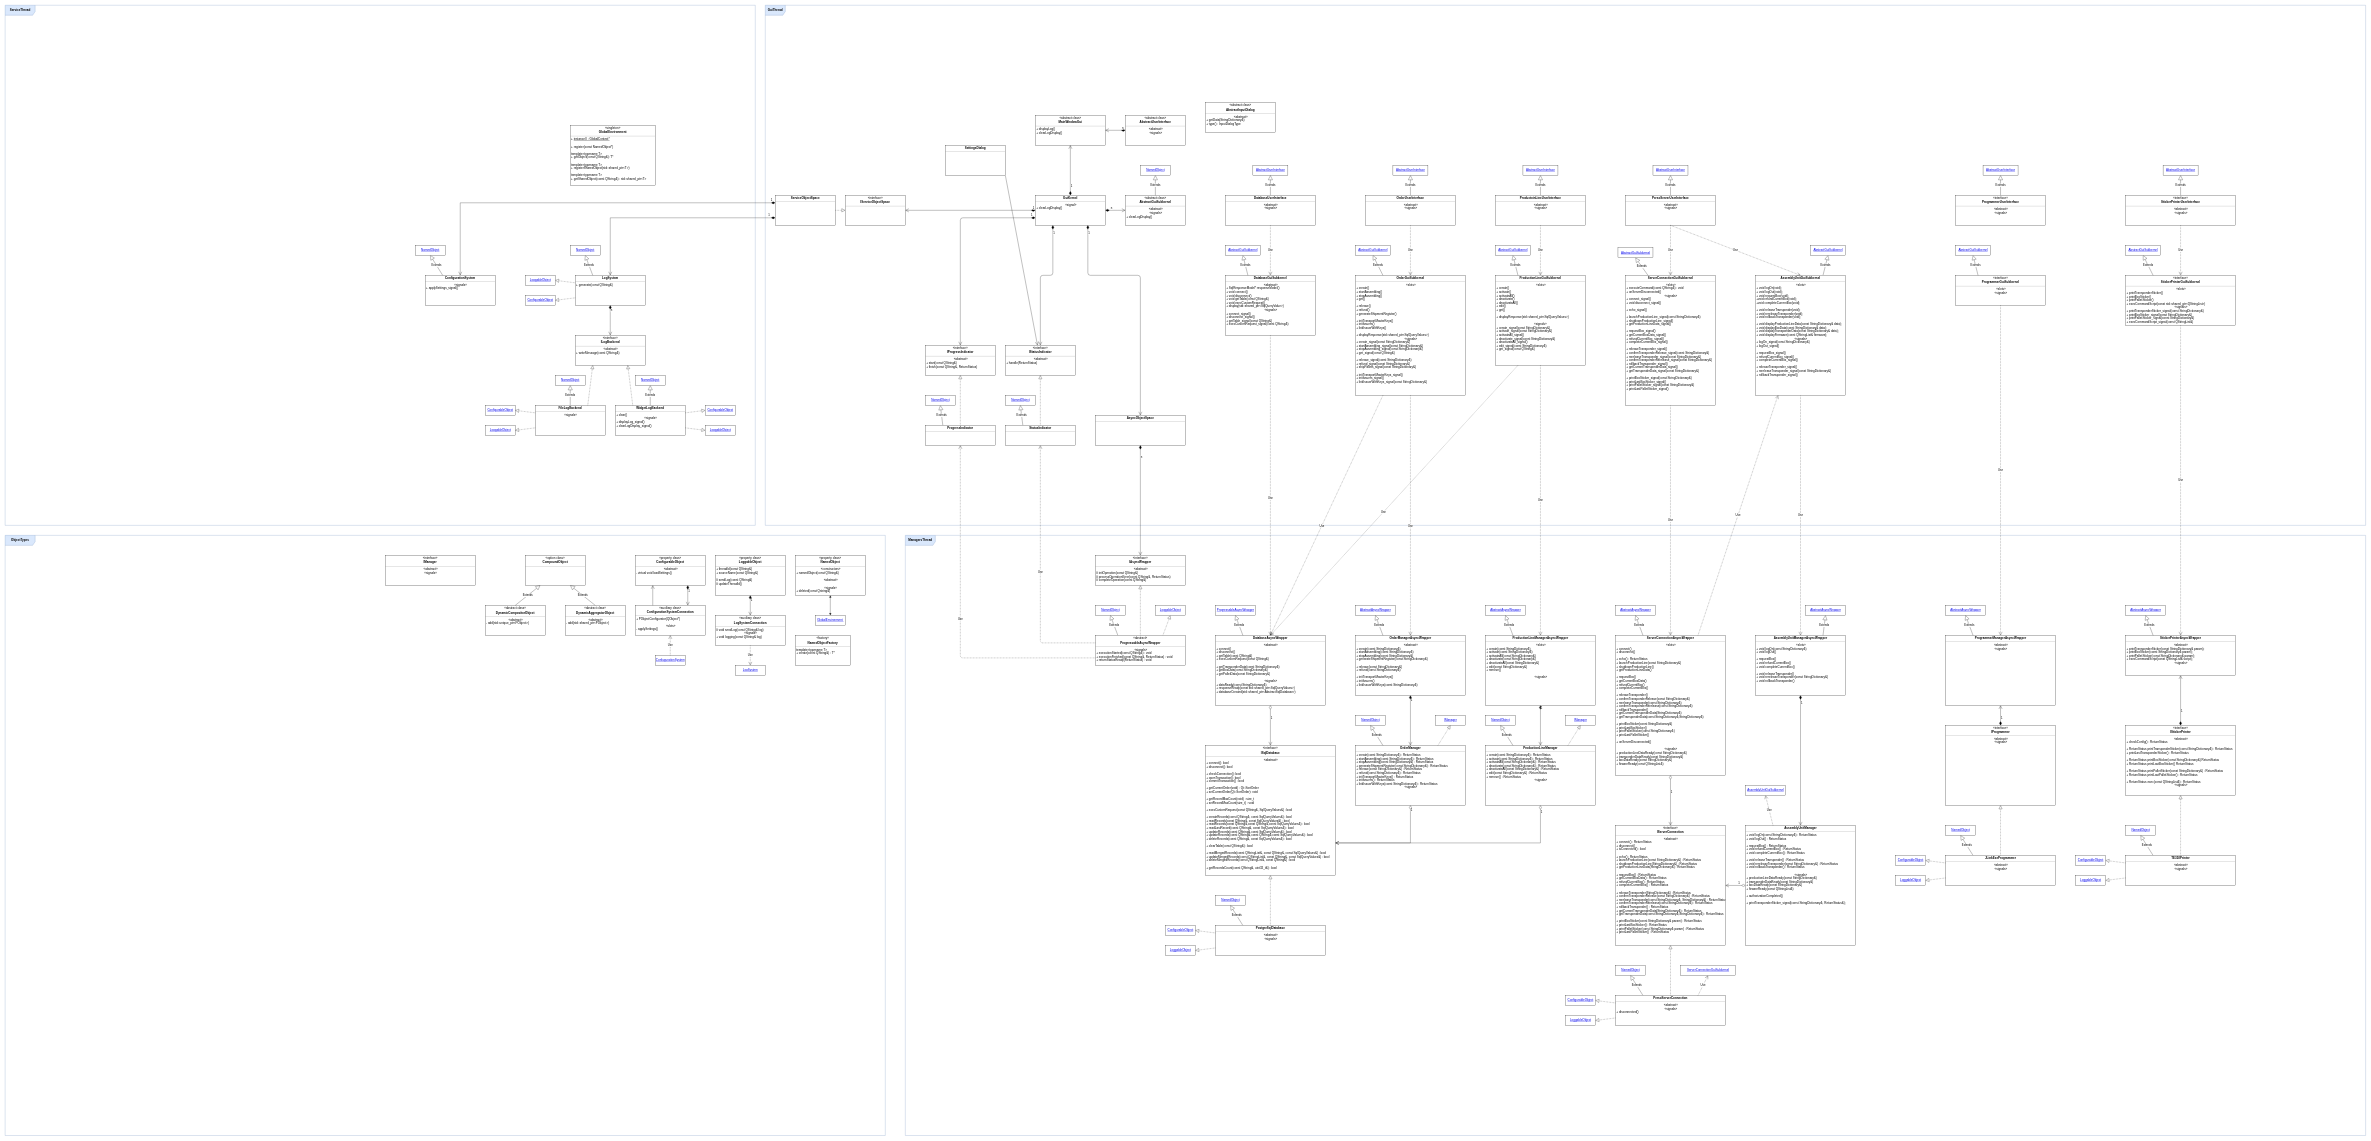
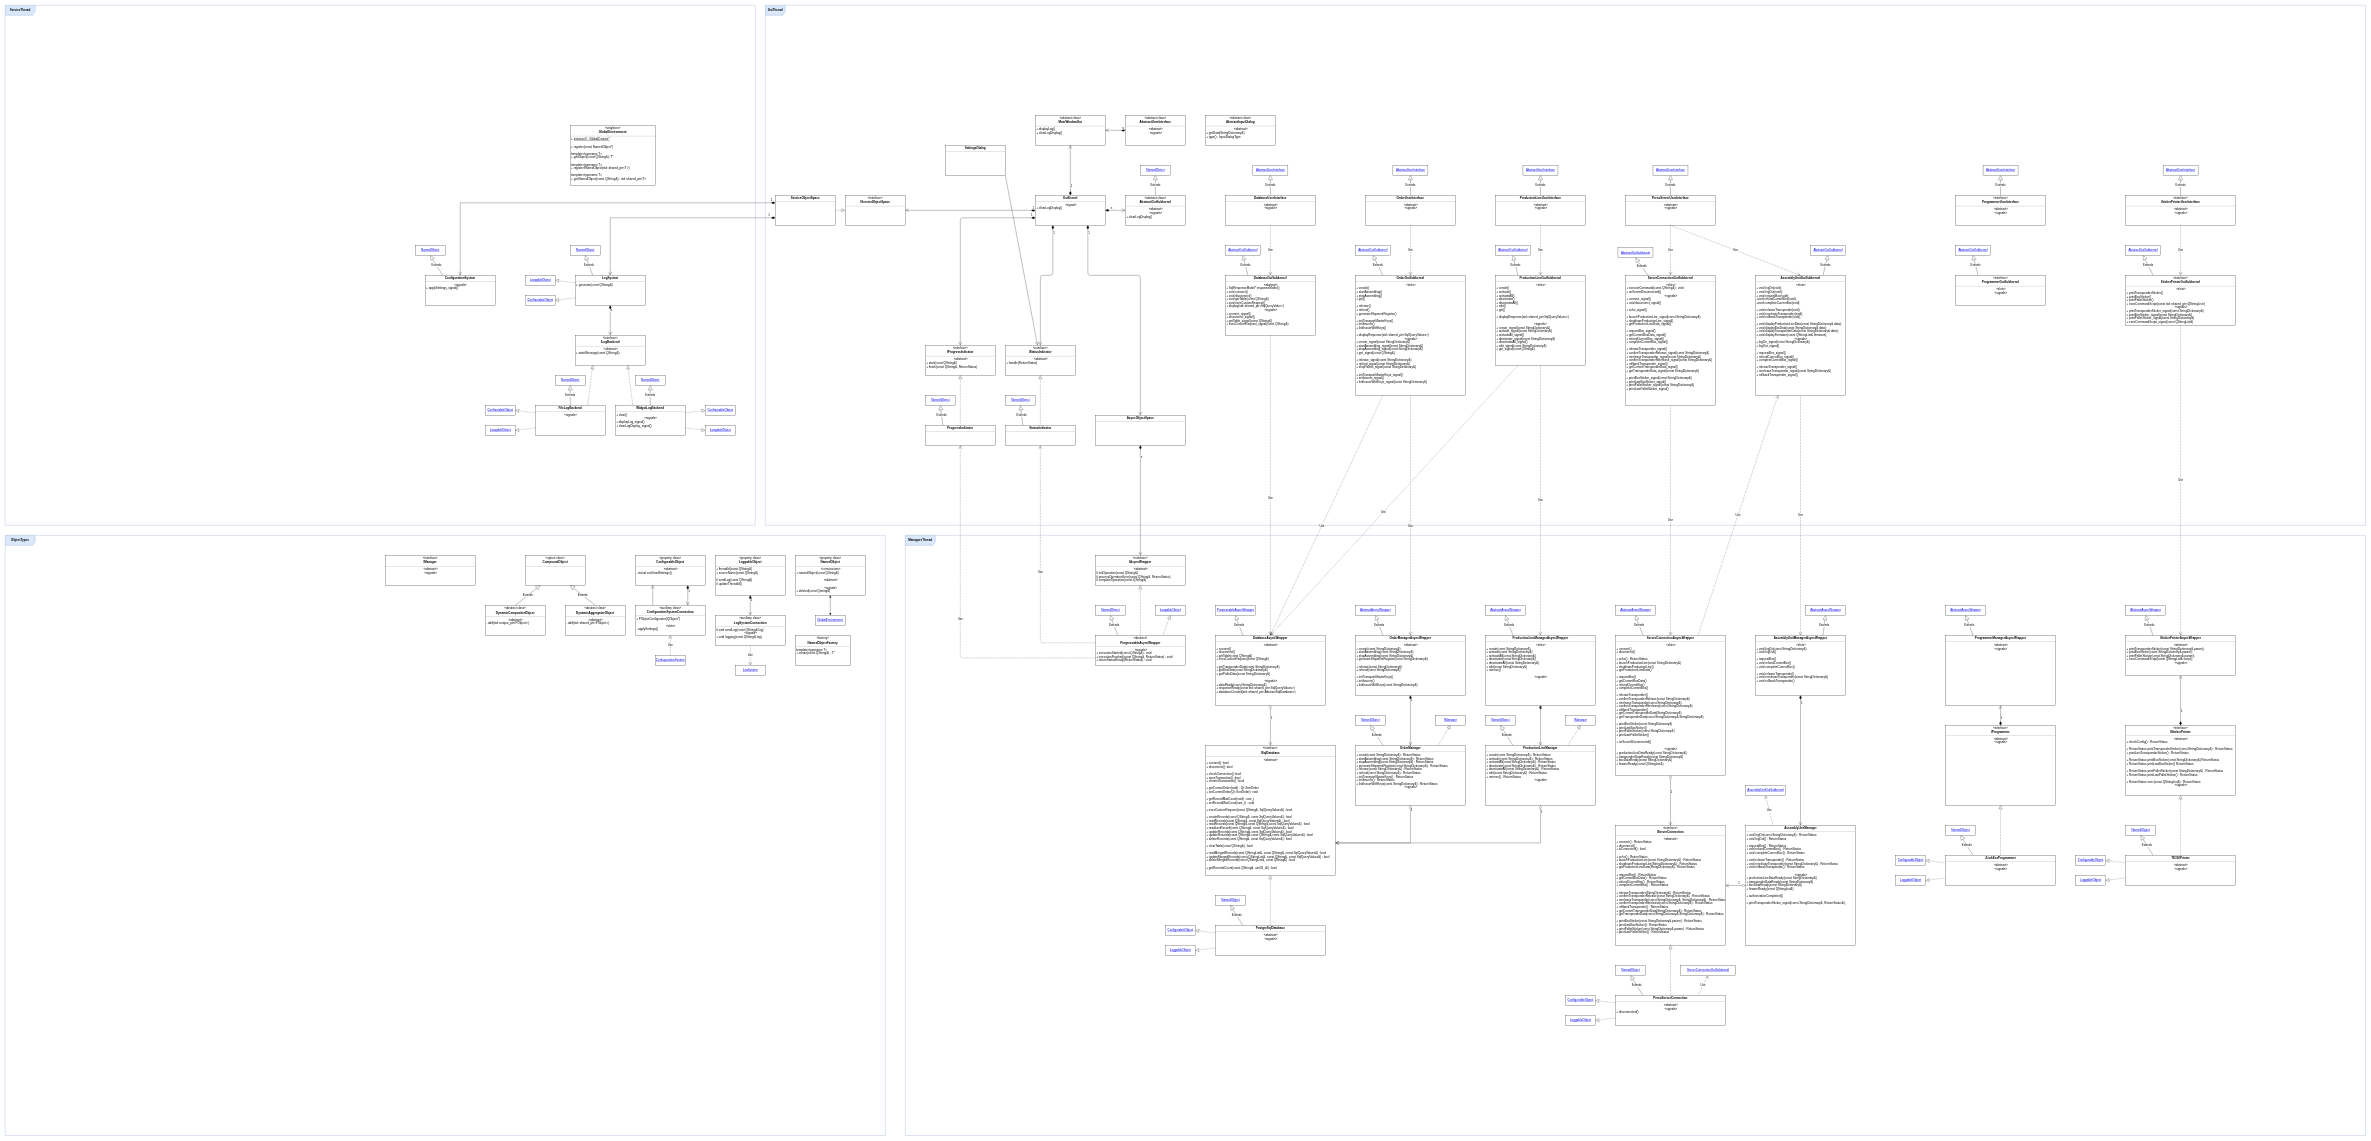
node "«abstract class» AbstractInputDialog «abstract» + getData(StringDictionary&) + type() : InputDialogType": moved (1240, 118) -> (1240, 130)
edge "«interface» ProgrammerGuiSubkernel «slots» «signals»" -> "ProgrammerManagerAsyncWrapper «abstract» «signals»": removed, label "Use"
